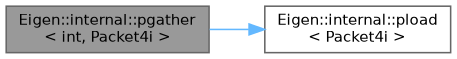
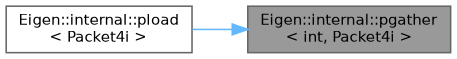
edge "Eigen::internal::pgather < int, Packet4i >" -> "Eigen::internal::pload < Packet4i >": reversed
